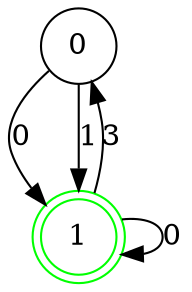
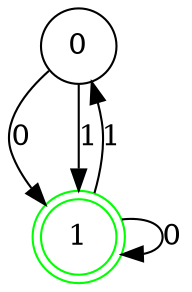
edge "1" -> "0": label "3" -> "1"
